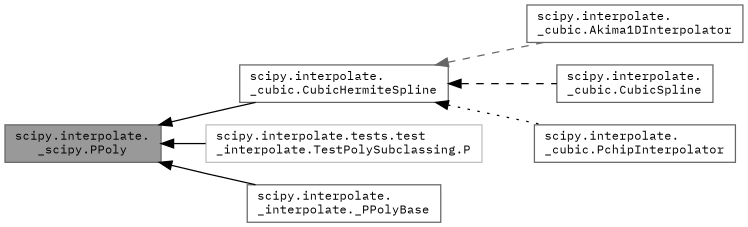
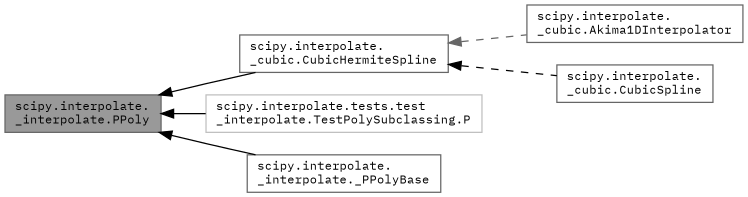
node "scipy.interpolate. _scipy.PPoly": label "scipy.interpolate. _scipy.PPoly" -> "scipy.interpolate. _interpolate.PPoly"
node "scipy.interpolate. _cubic.PchipInterpolator": removed
